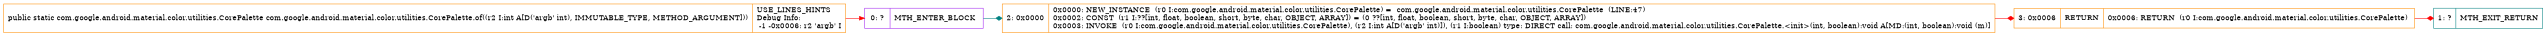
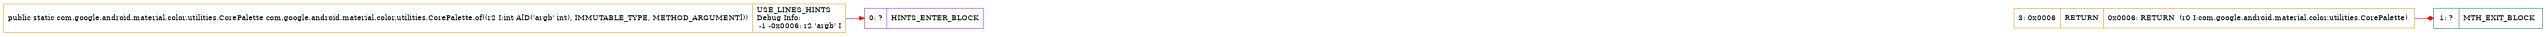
node "0: ?": text "MTH_ENTER_BLOCK" -> "HINTS_ENTER_BLOCK"
node "2: 0x0000": removed
node "1: ?": text "MTH_EXIT_RETURN" -> "MTH_EXIT_BLOCK"
